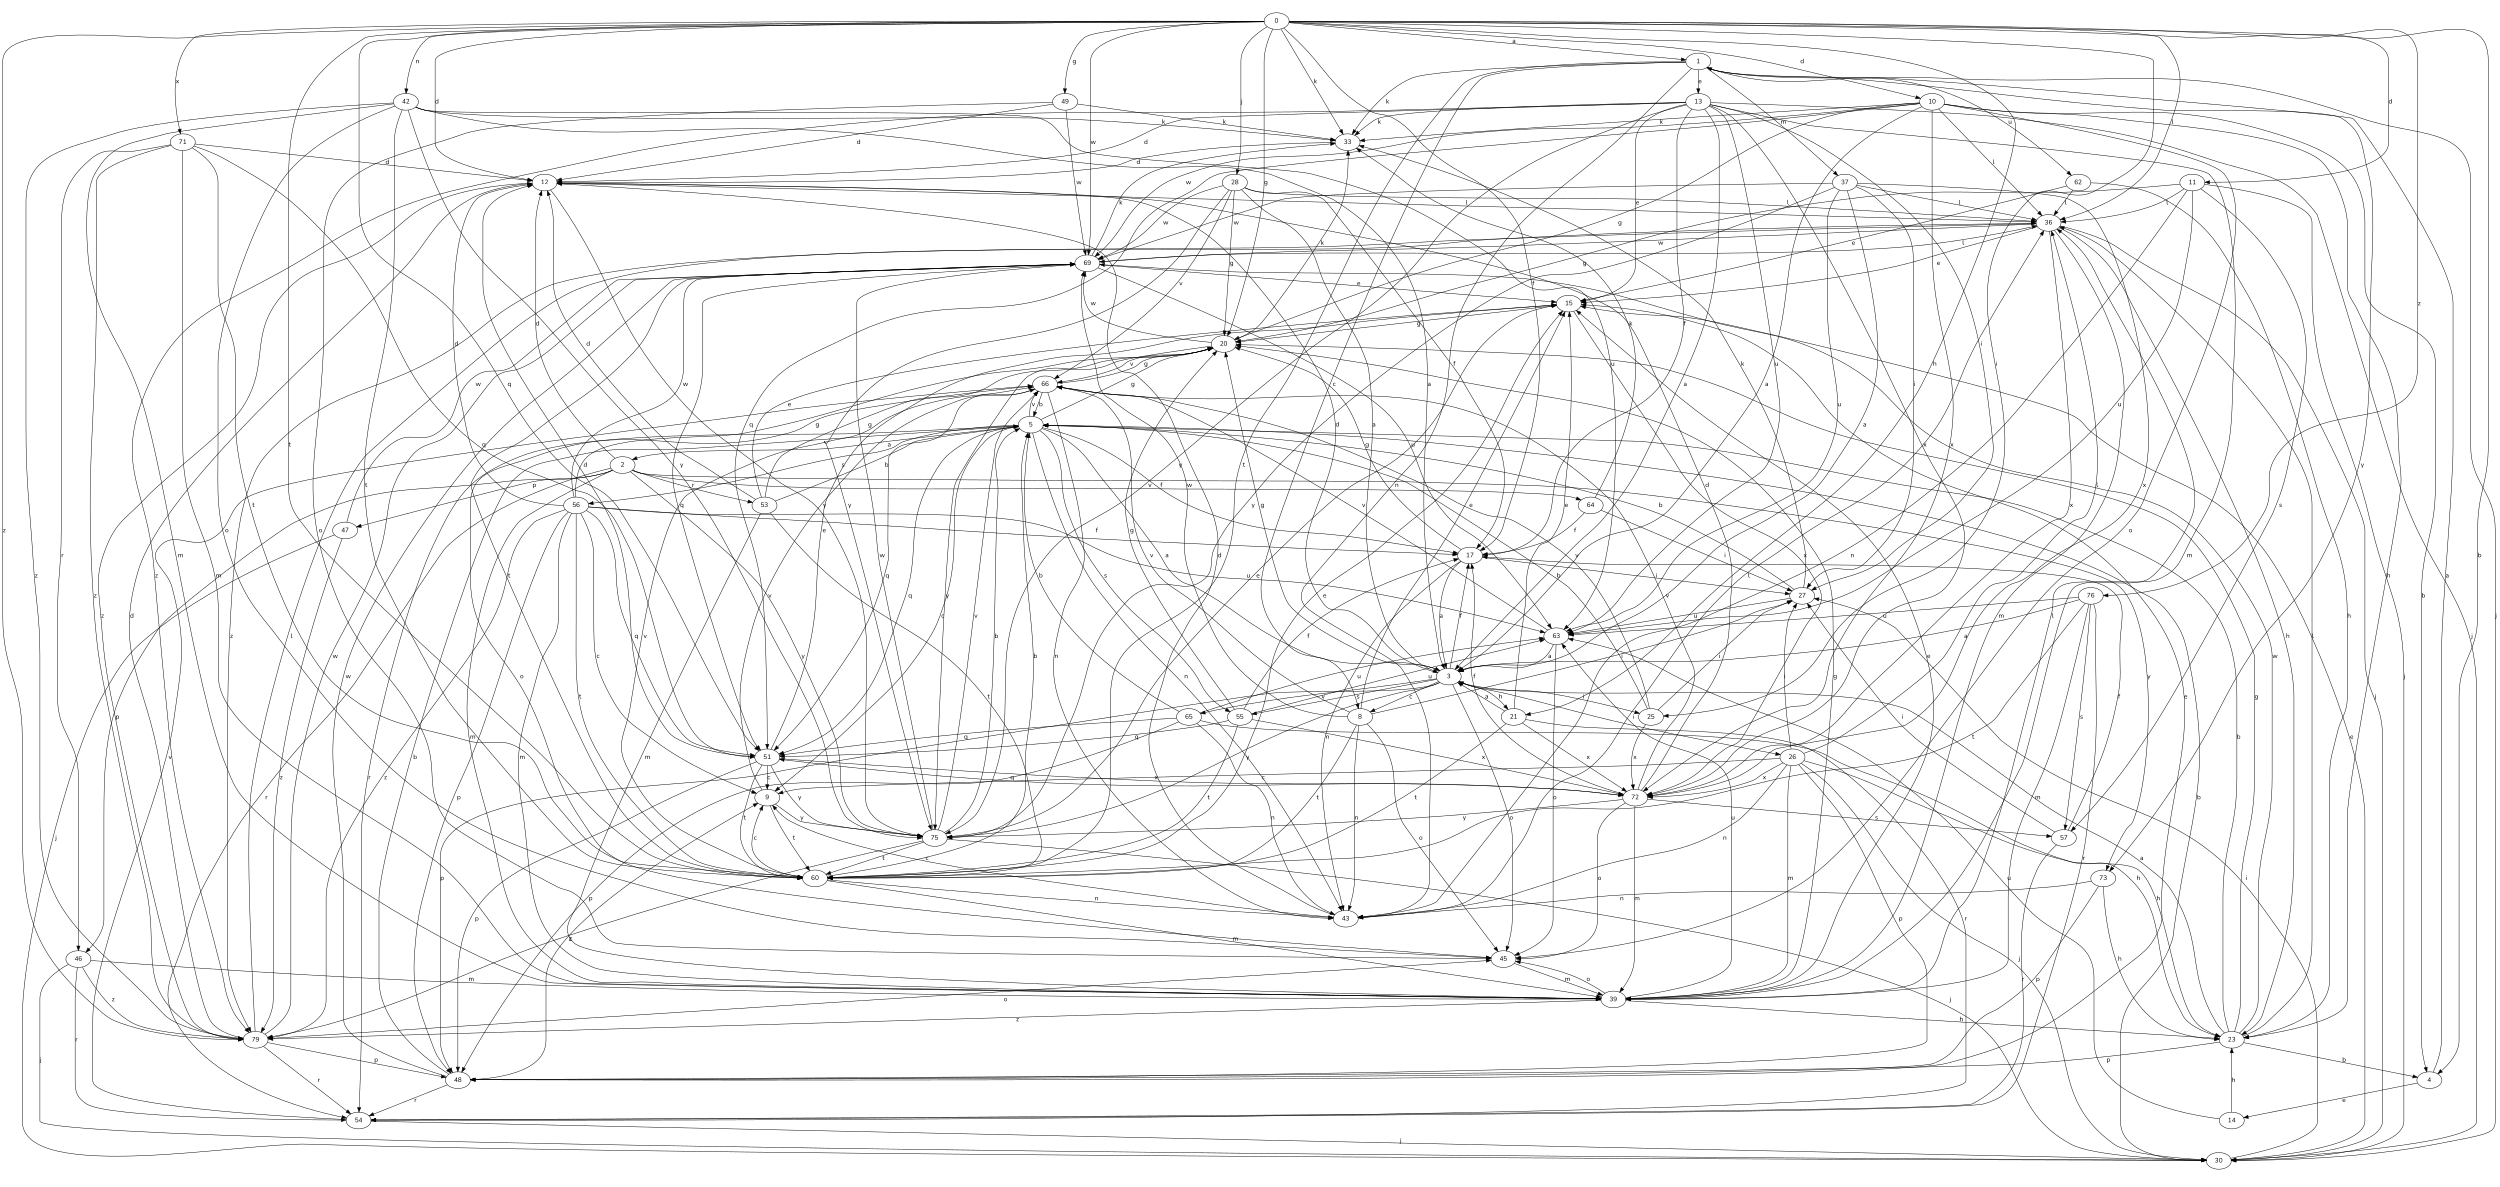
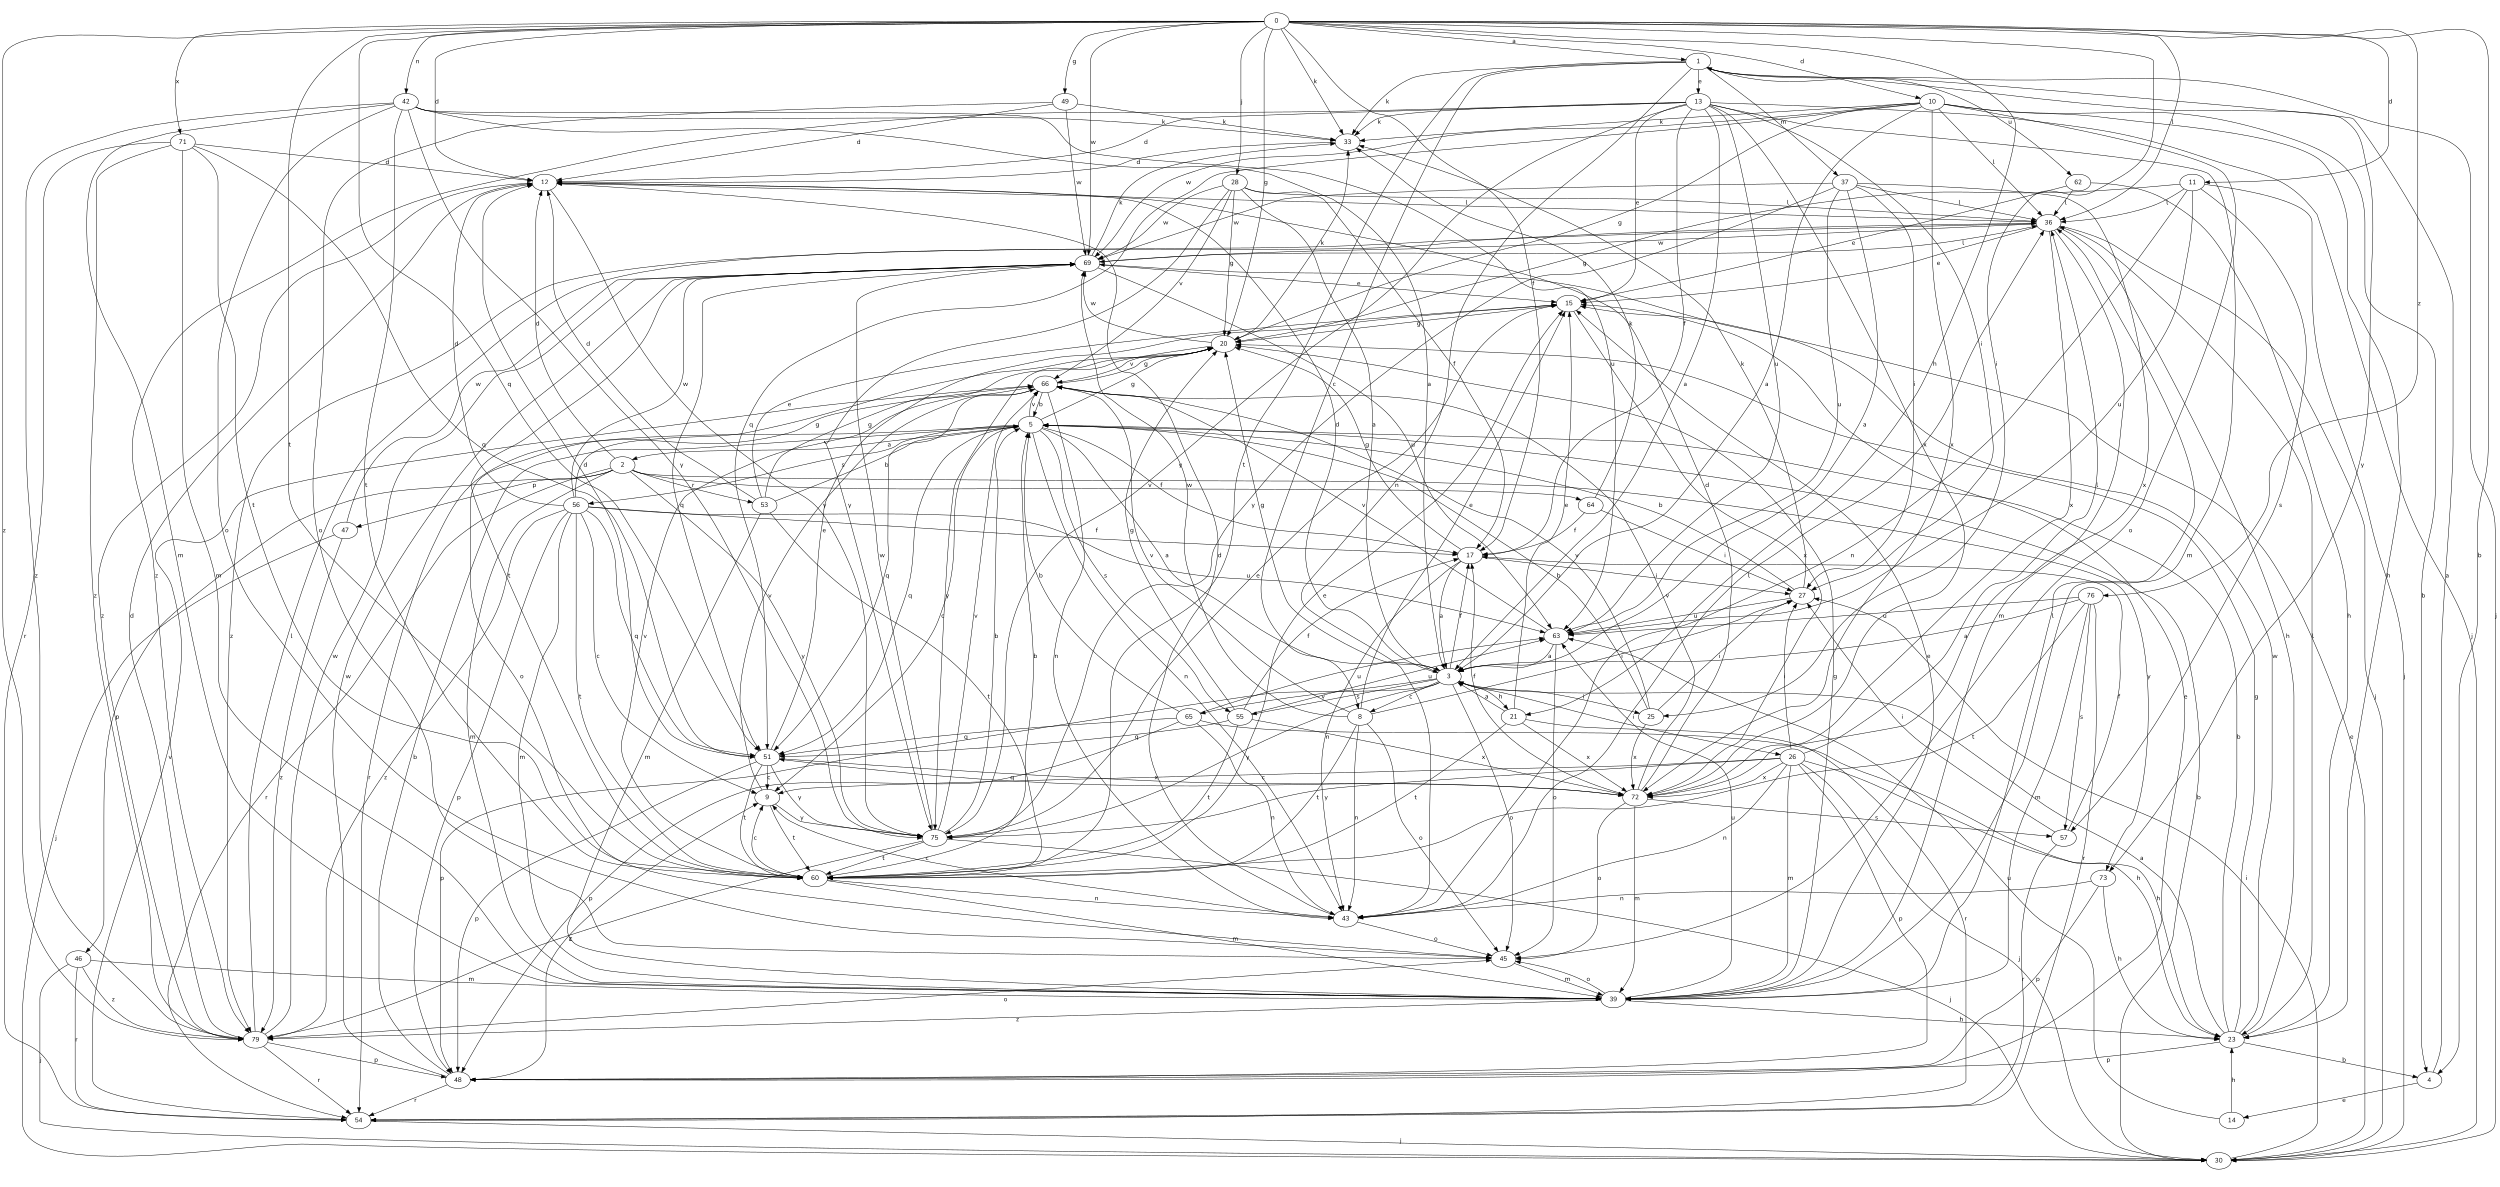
edge "71" -> "46": now "71" -> "54"
edge "72" -> "75": now "26" -> "75"
edge "43" -> "45": added, label "o"
